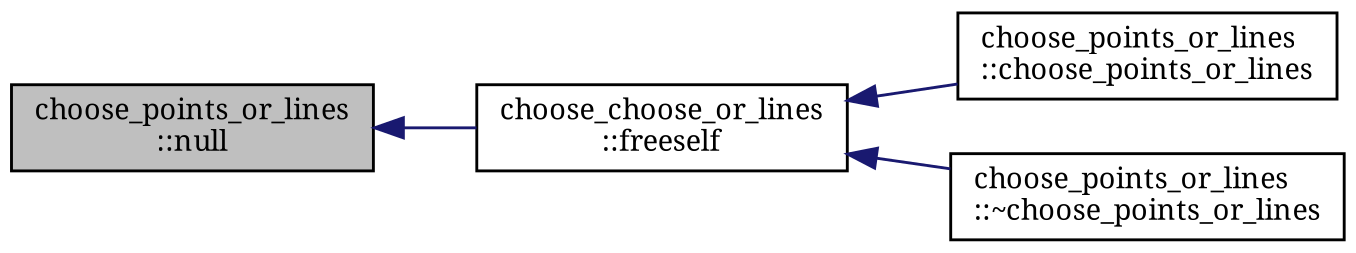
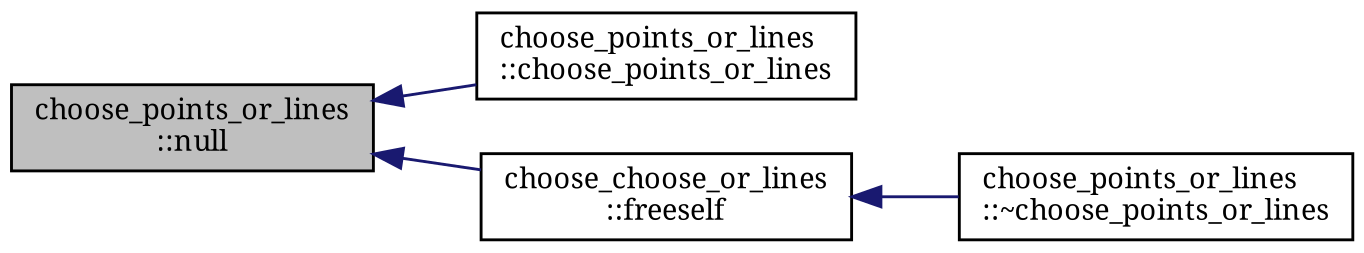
edge "choose_points_or_lines ::choose_points_or_lines" -> "choose_choose_or_lines ::freeself": now "choose_points_or_lines ::choose_points_or_lines" -> "choose_points_or_lines ::null"
